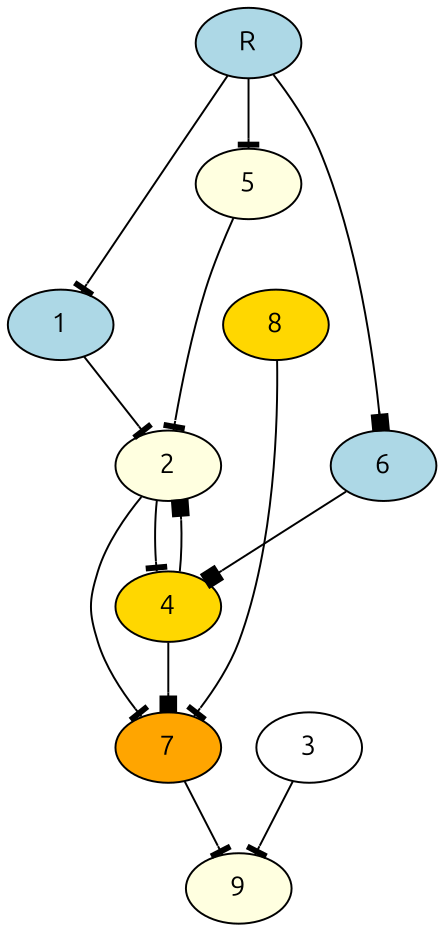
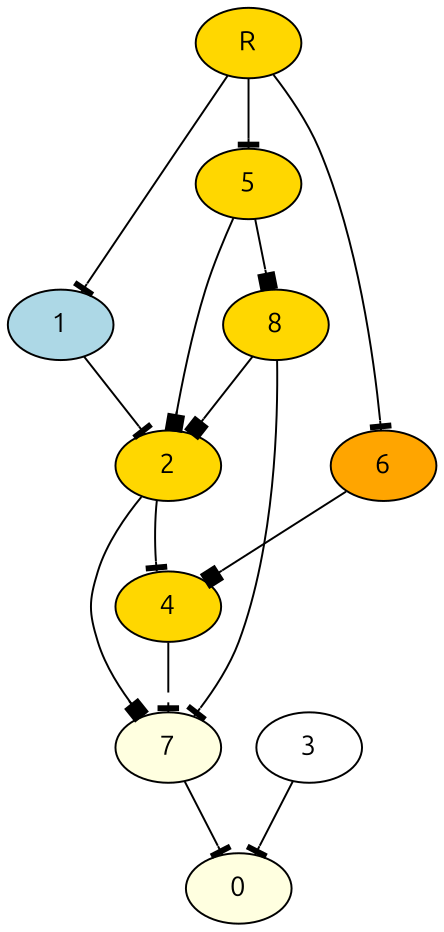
node "R": fillcolor lightblue -> gold
node "5": fillcolor lightyellow -> gold
edge "R" -> "6": arrowhead box -> tee
edge "5" -> "8": added
edge "5" -> "2": arrowhead tee -> box
node "2": fillcolor lightyellow -> gold
node "6": fillcolor lightblue -> orange
edge "4" -> "2": now "8" -> "2"
edge "2" -> "7": arrowhead tee -> box
edge "4" -> "7": arrowhead box -> tee
node "7": fillcolor orange -> lightyellow
node "9": label "9" -> "0"
